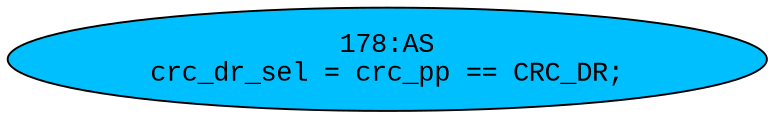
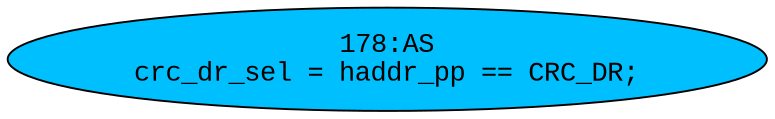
node "178:AS crc_dr_sel = crc_pp == CRC_DR;": label "178:AS crc_dr_sel = crc_pp == CRC_DR;" -> "178:AS crc_dr_sel = haddr_pp == CRC_DR;"
